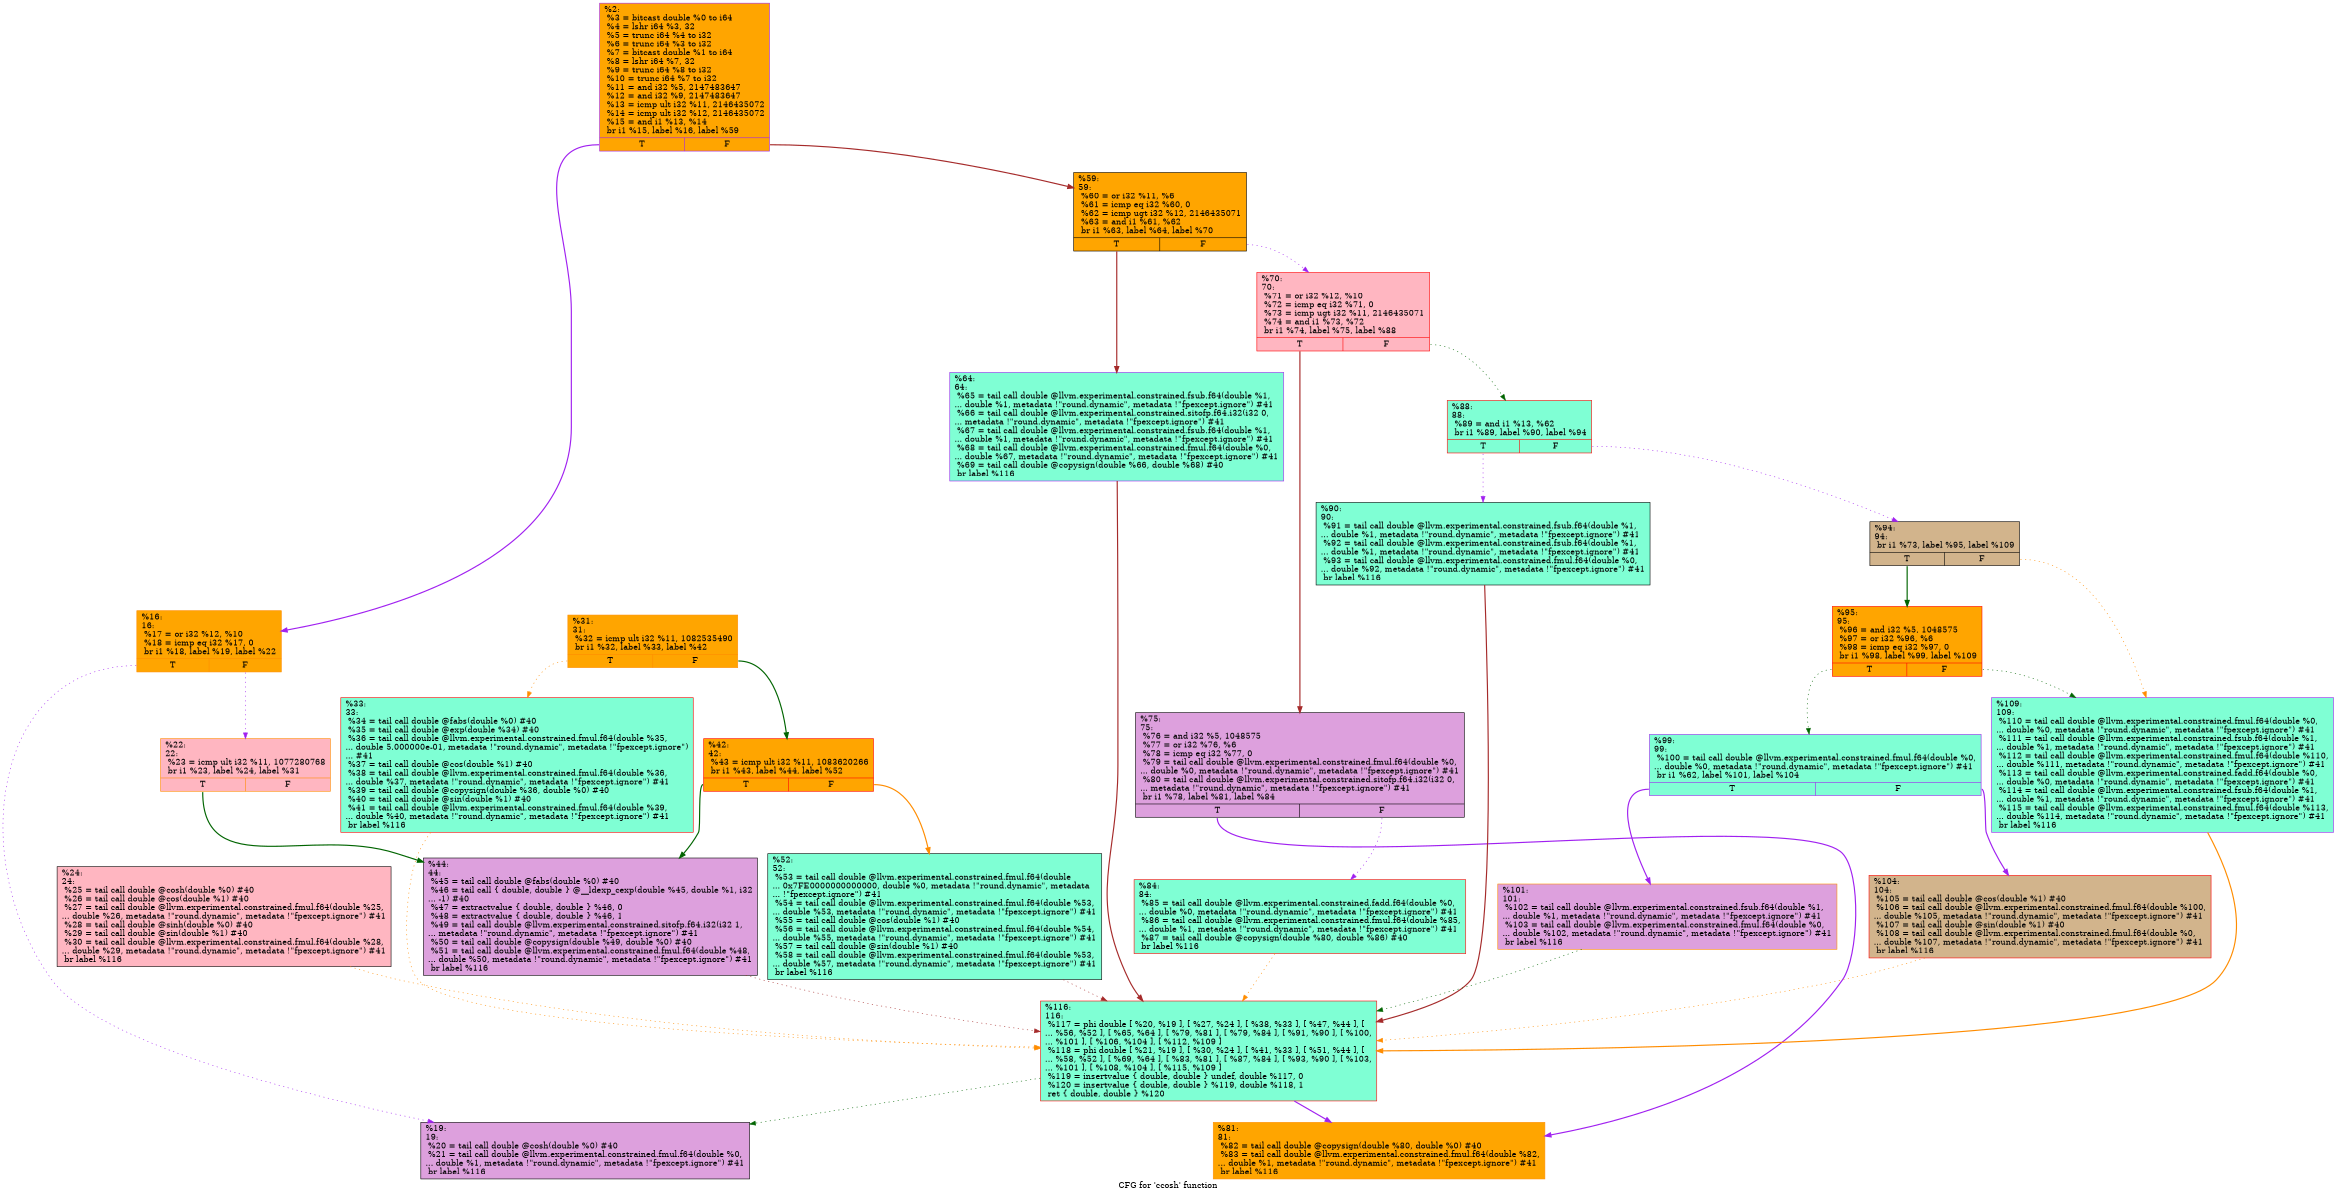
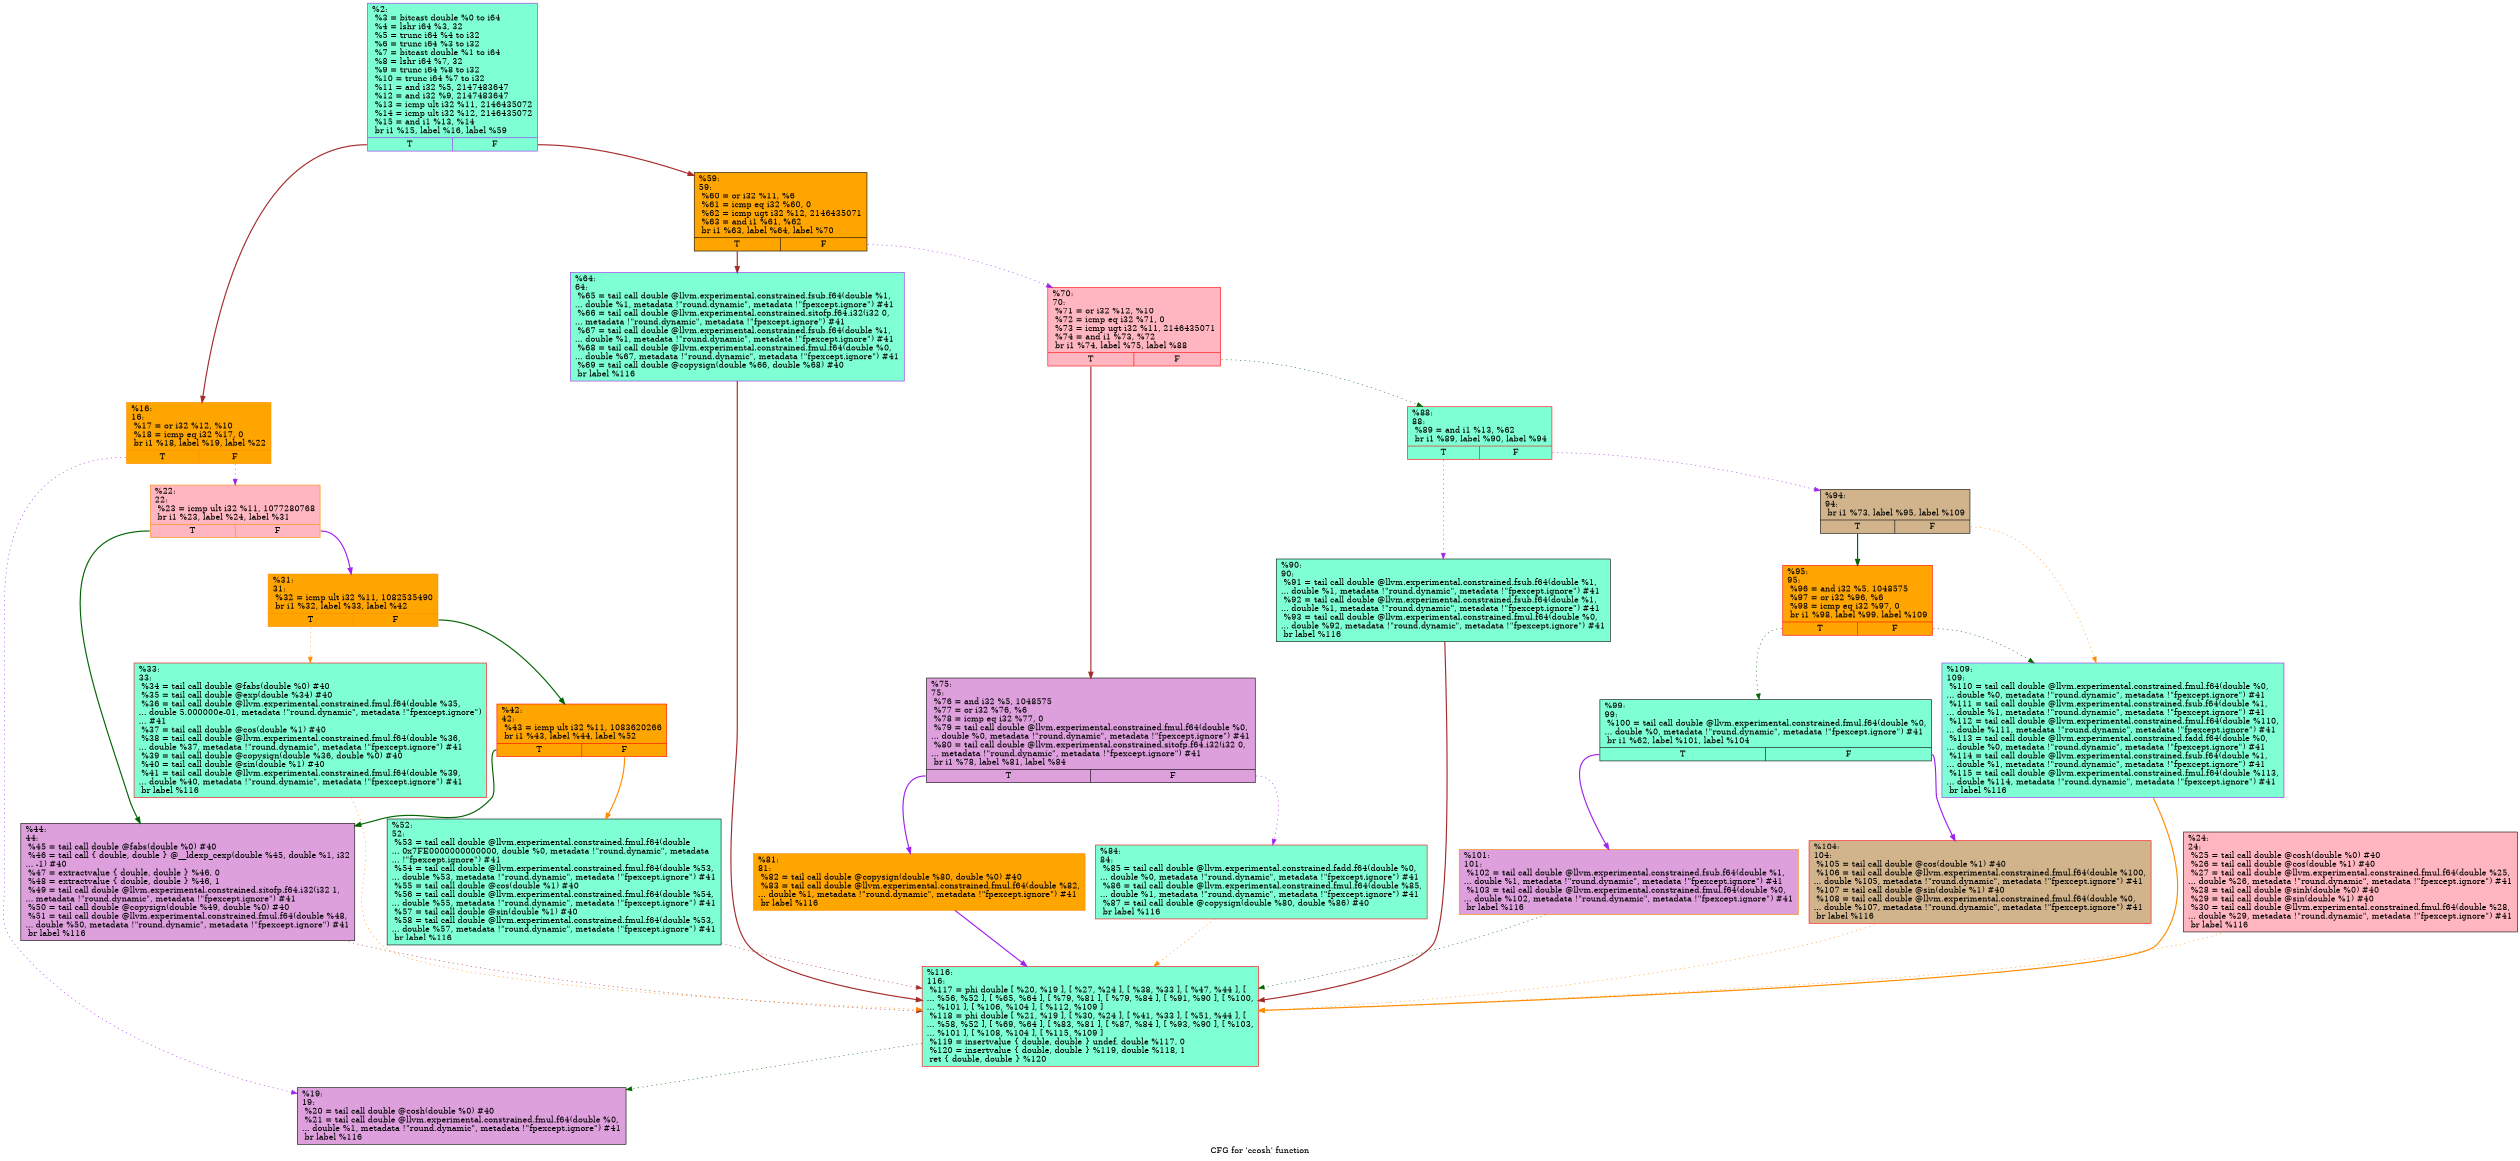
node "%2:": fillcolor orange -> aquamarine
edge "%2:" -> "%16:": color purple -> brown
edge "%22:" -> "%31:": added
node "%99:": color purple -> black
edge "%116:" -> "%81:": reversed
